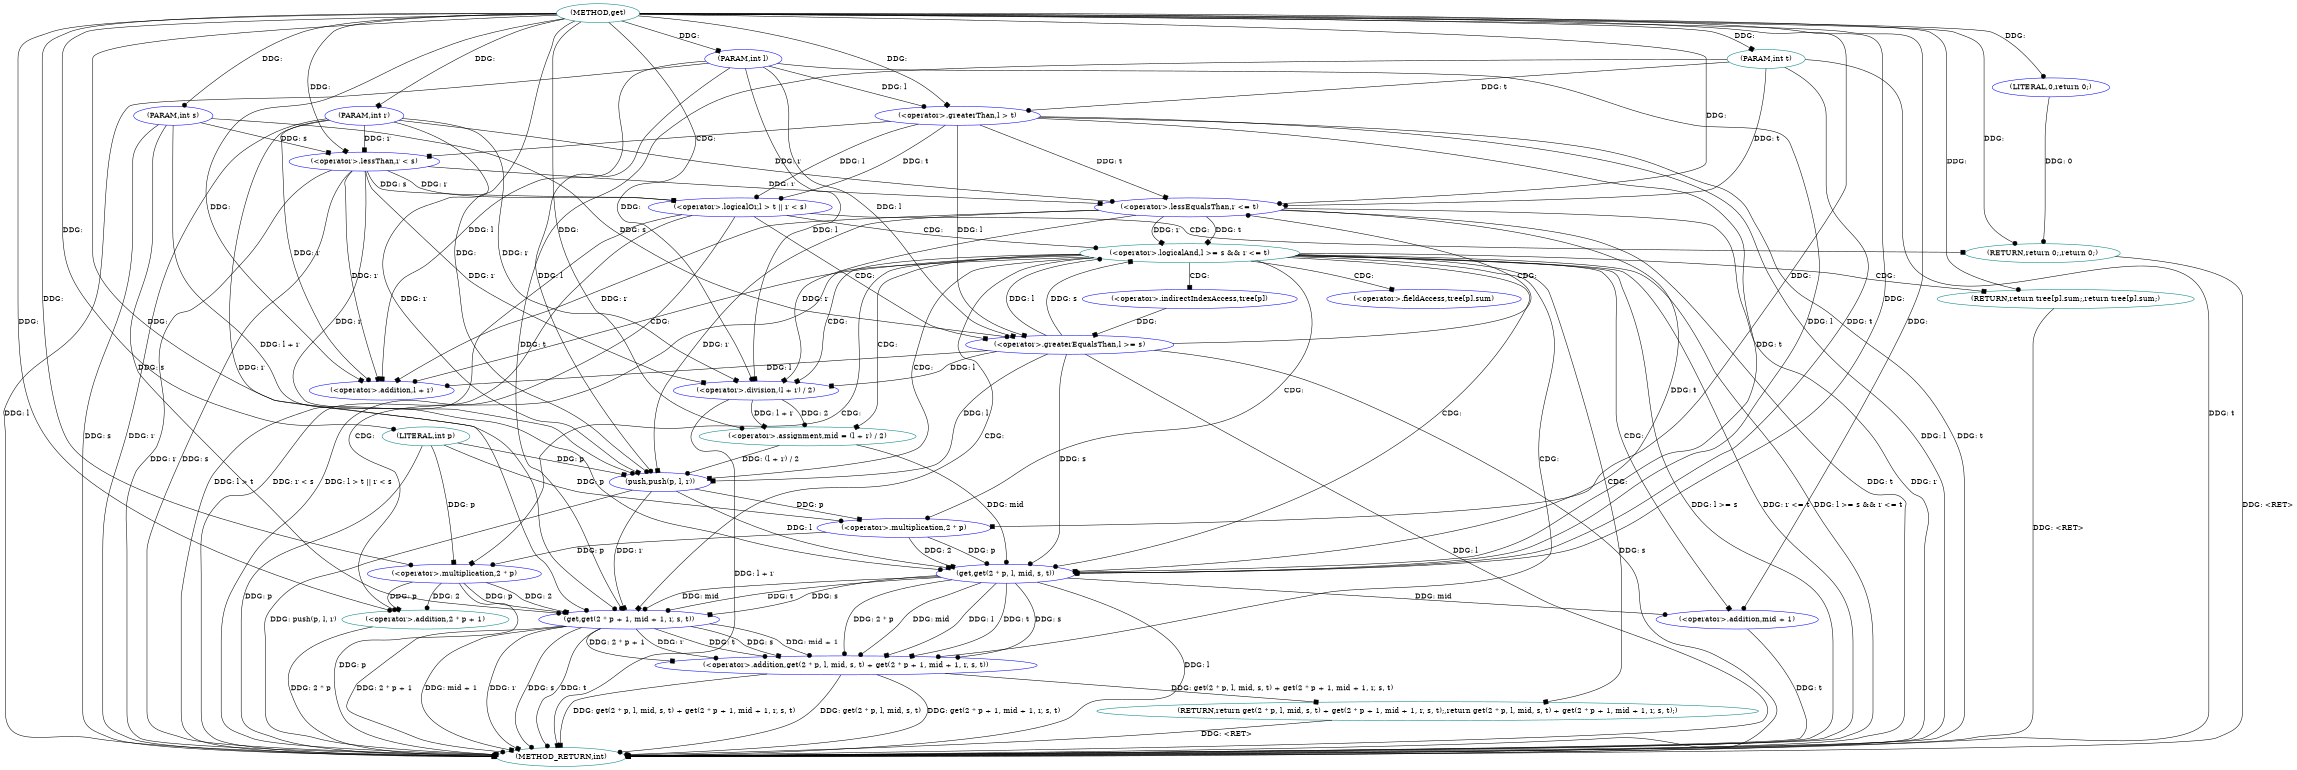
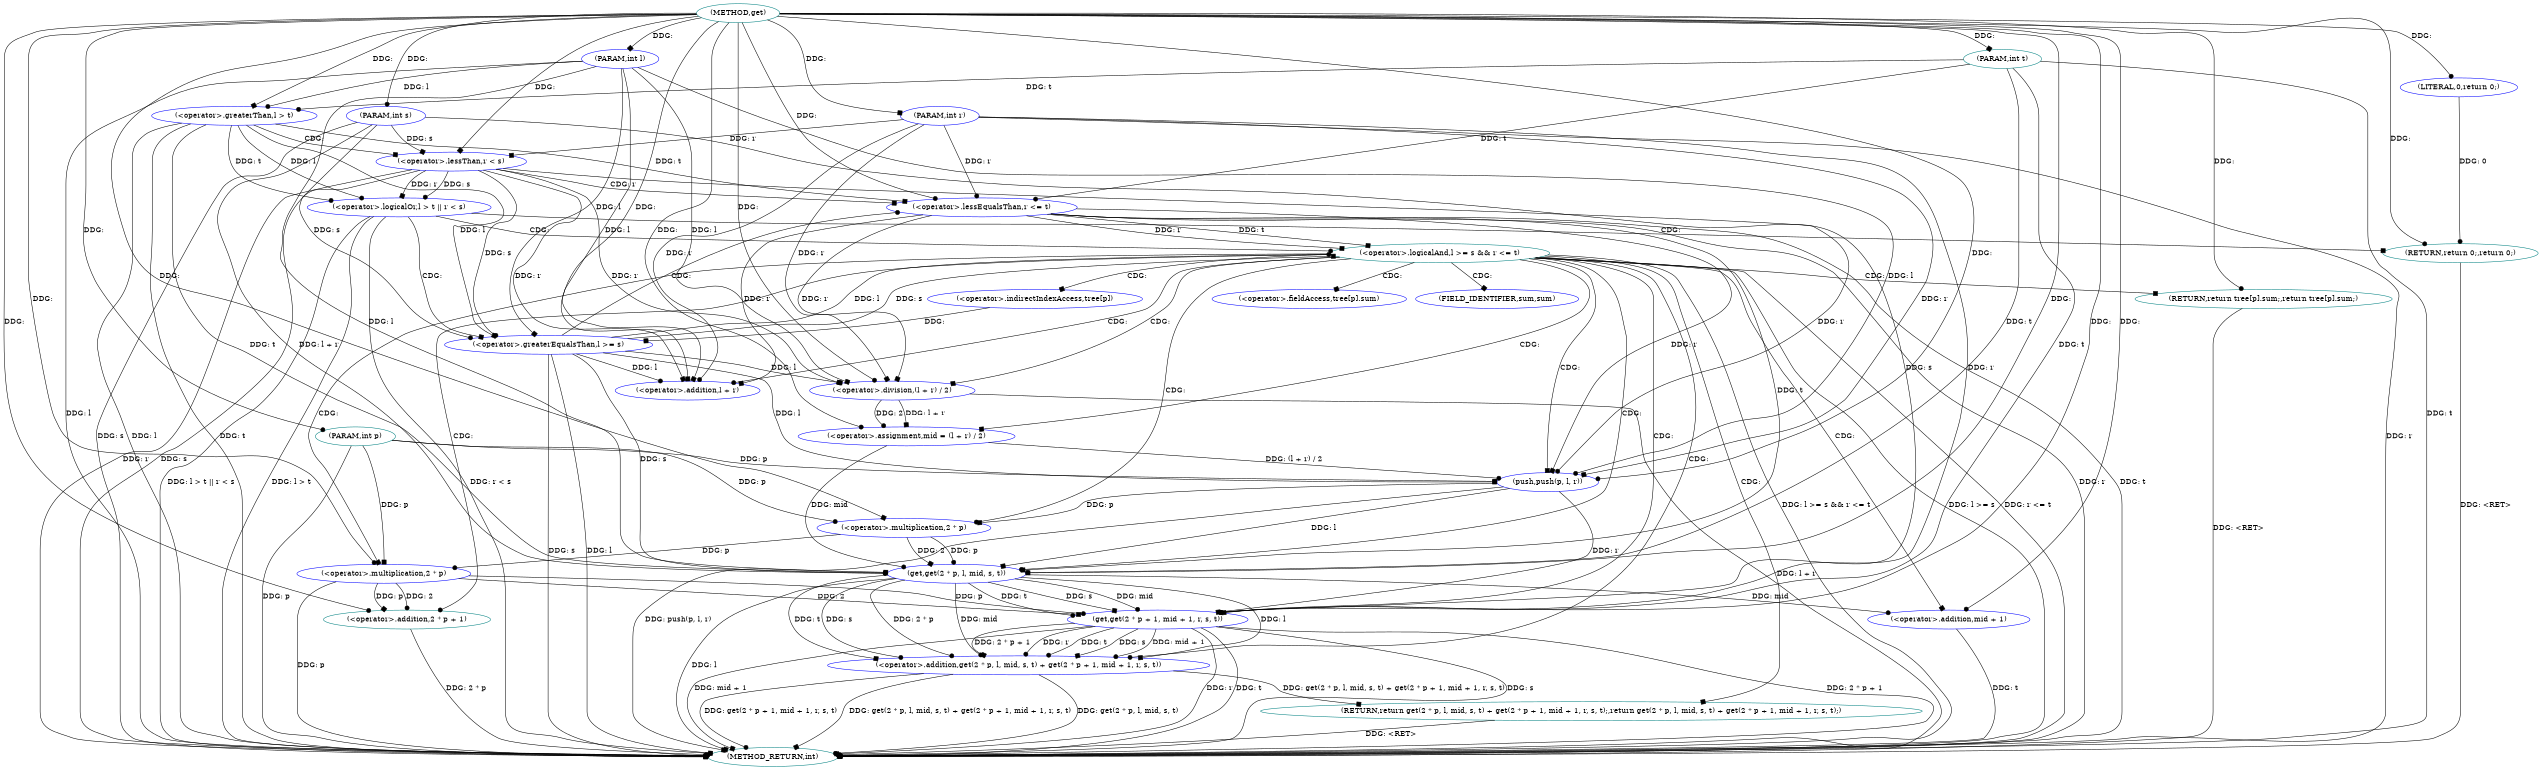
edge "(<operator>.lessThan,r < s)" -> "(<operator>.lessEqualsThan,r <= t)": label "DDG: r" -> "CDG: r"
edge "(<operator>.lessThan,r < s)" -> "(<operator>.greaterEqualsThan,l >= s)": added, label "DDG: s"
node "(FIELD_IDENTIFIER,sum,sum)": added
node "(LITERAL,int p)": label "(LITERAL,int p)" -> "(PARAM,int p)"
node "(<operator>.assignment,mid = (l + r) / 2)": color teal -> blue
